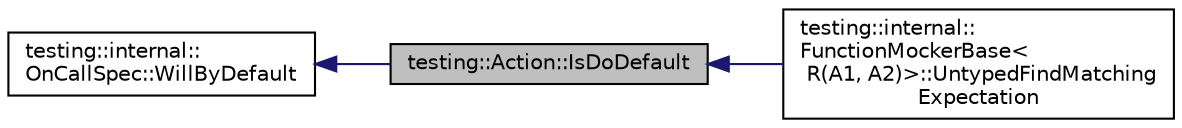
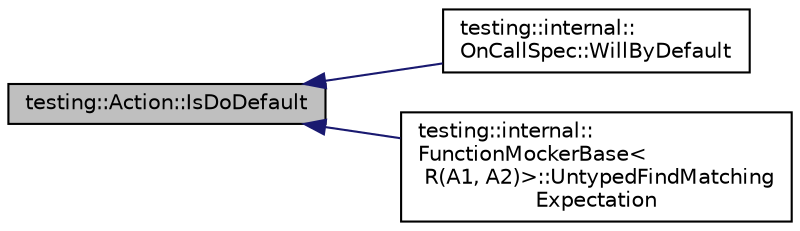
edge "testing::Action::IsDoDefault" -> "testing::internal:: OnCallSpec::WillByDefault": reversed
